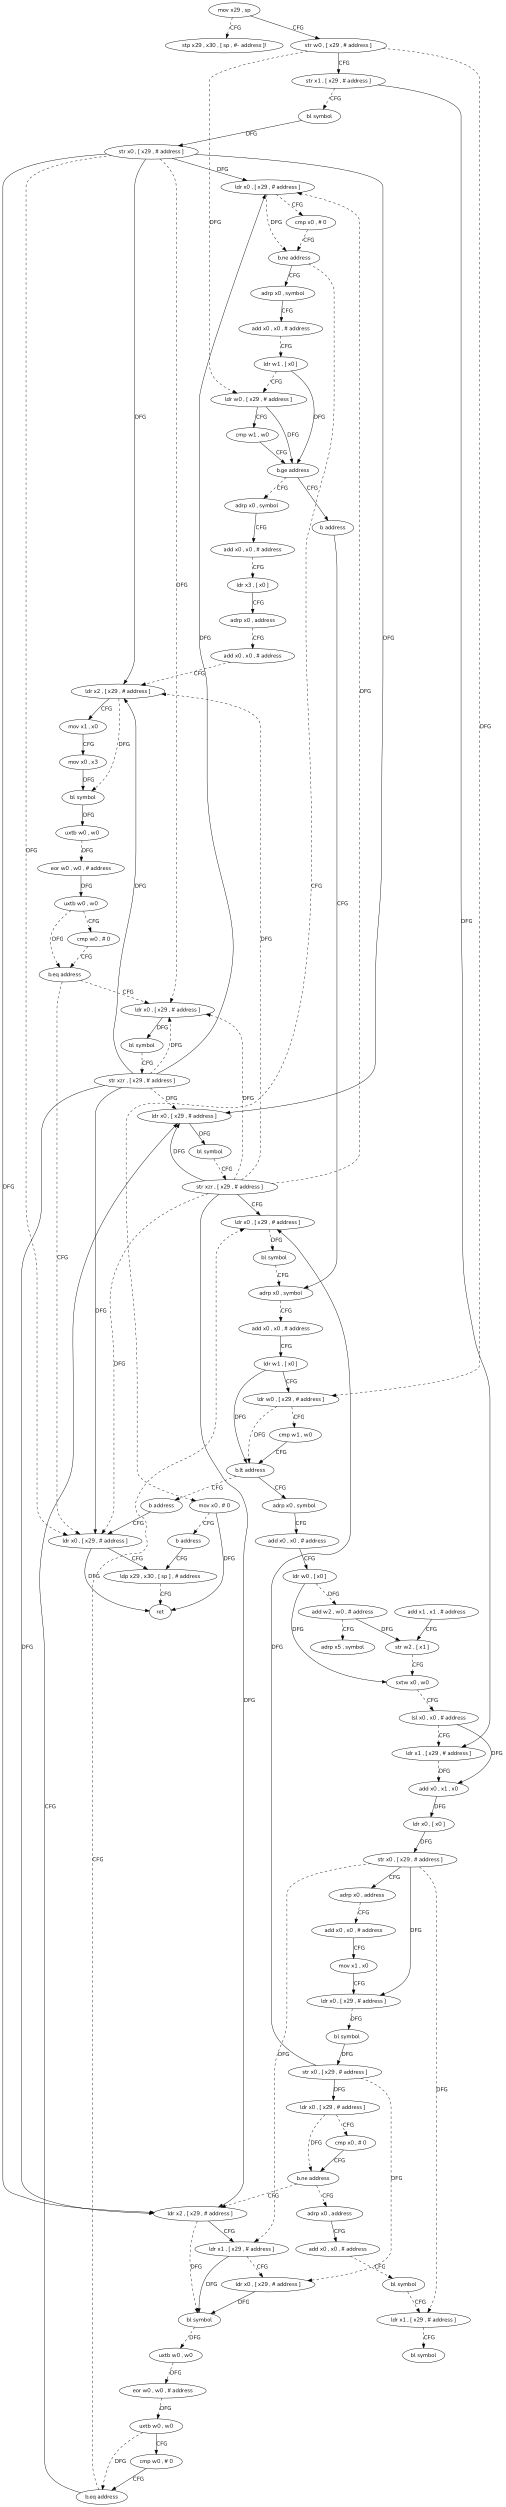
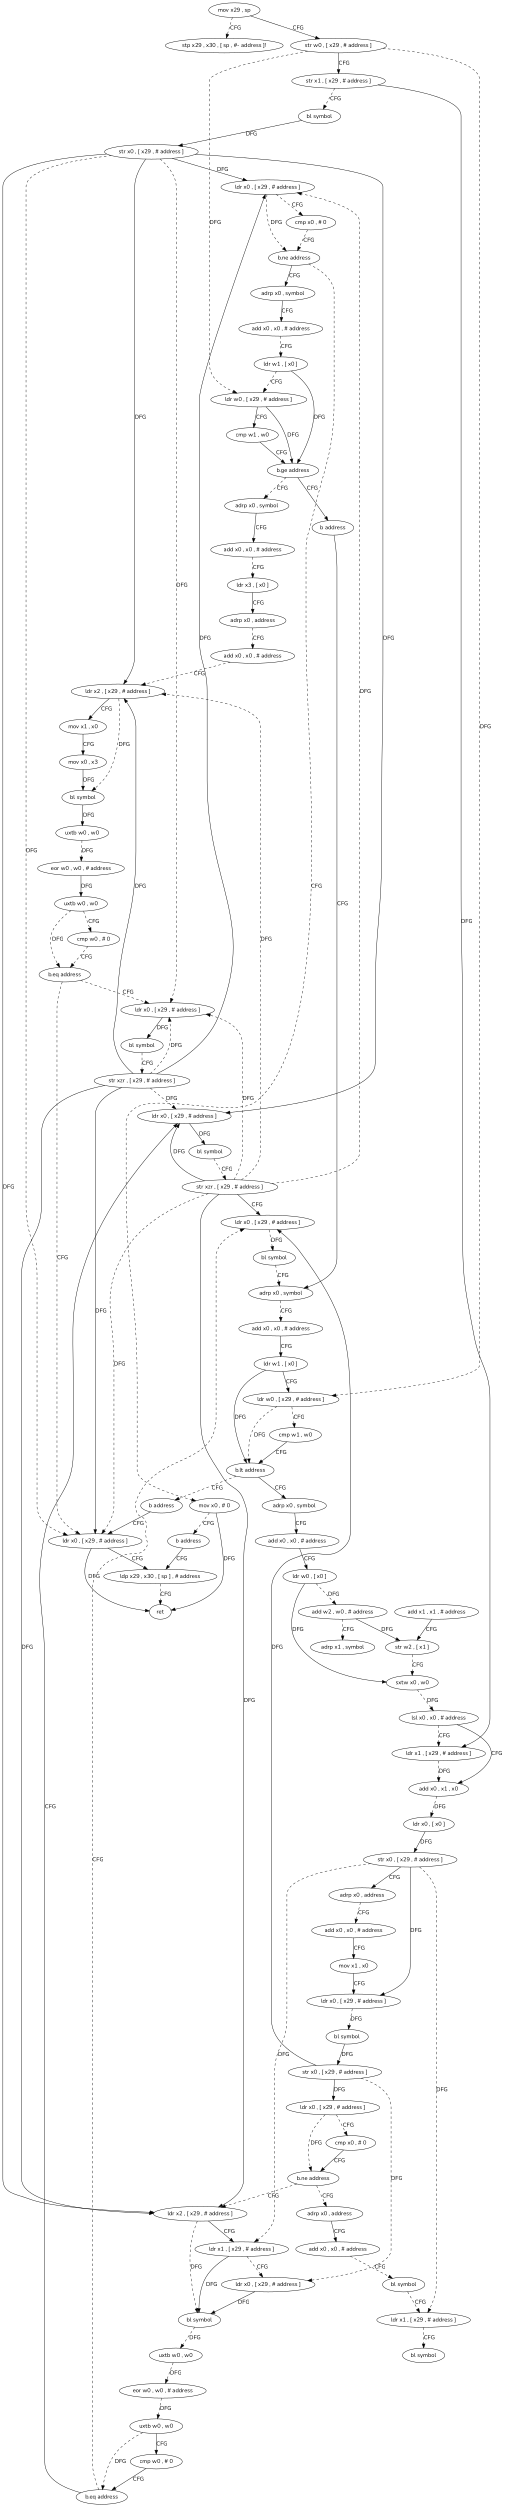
node "adrp x5 , symbol": label "adrp x5 , symbol" -> "adrp x1 , symbol"
edge "sxtw x0 , w0" -> "lsl x0 , x0 , # address": label "CFG" -> "DFG"
edge "lsl x0 , x0 , # address" -> "add x0 , x1 , x0": label "DFG" -> "CFG"
edge "add x0 , x1 , x0" -> "ldr x0 , [ x0 ]": style solid -> dashed
